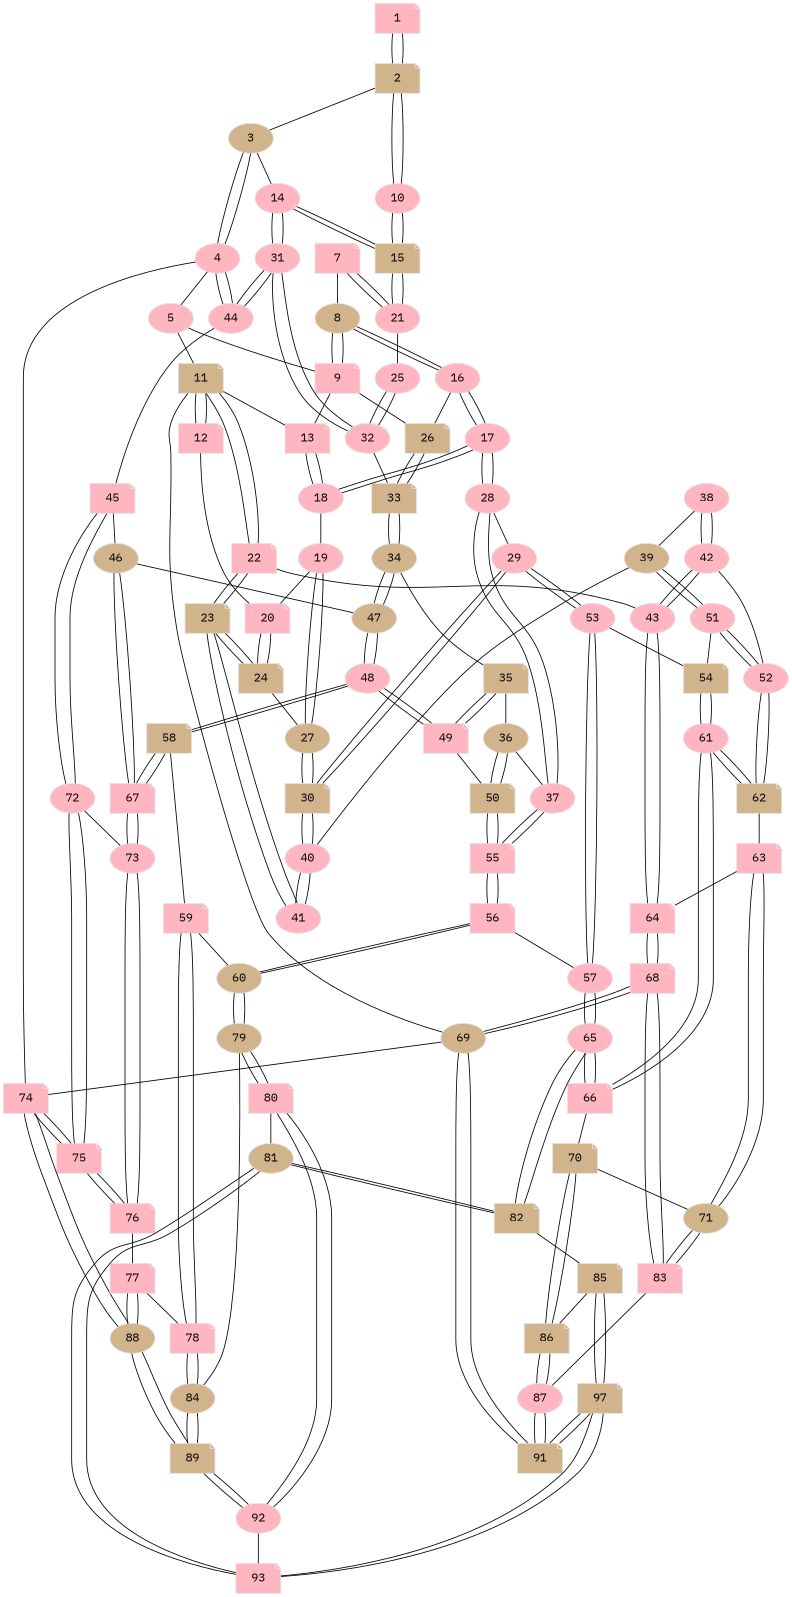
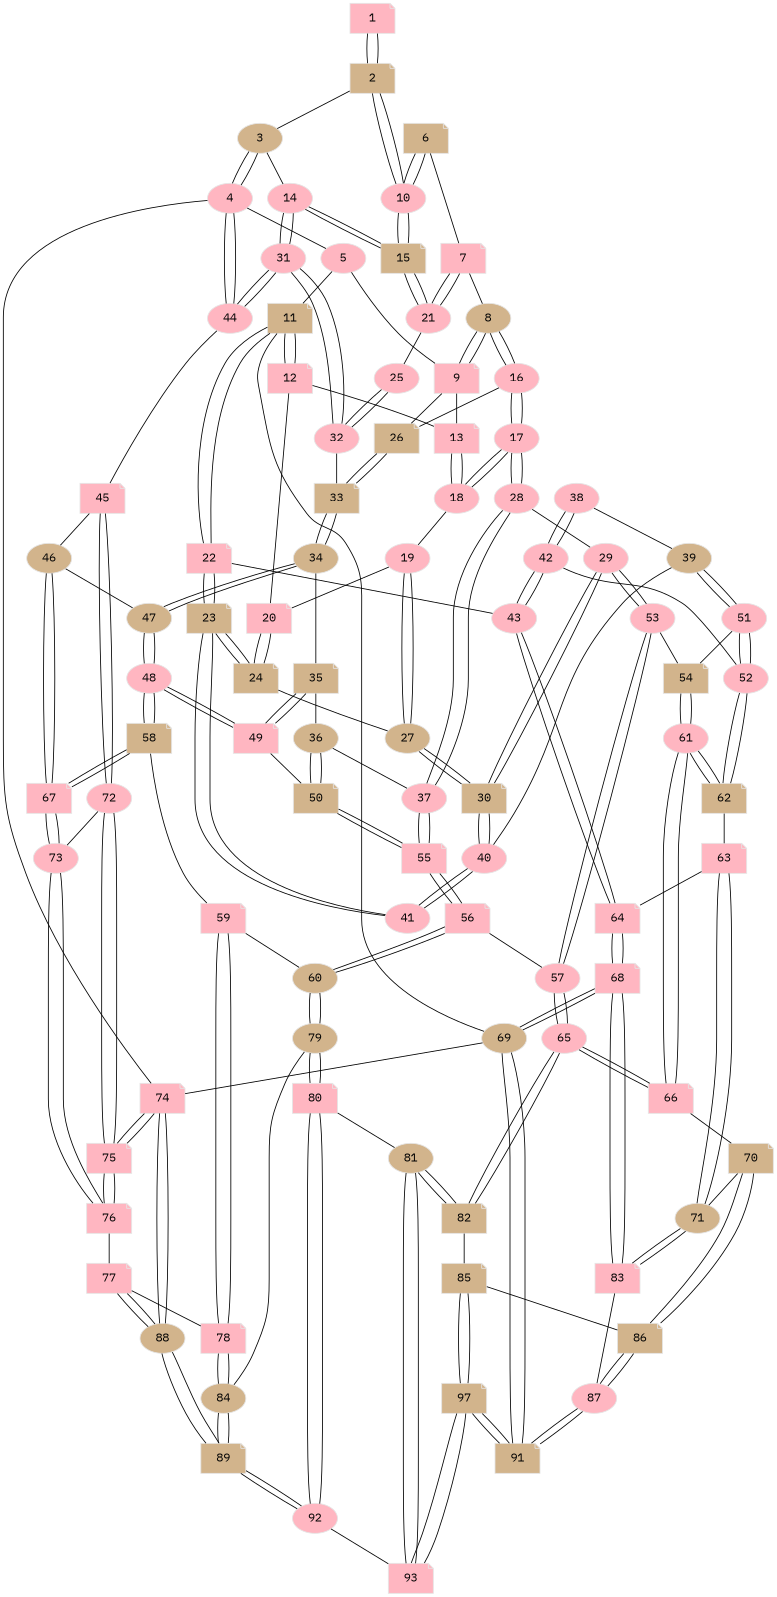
node "6": added
edge "11" -- "13": now "12" -- "13"
